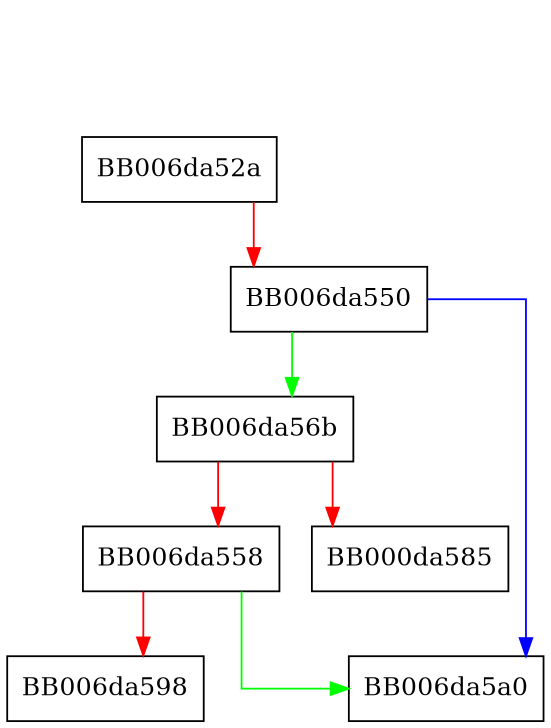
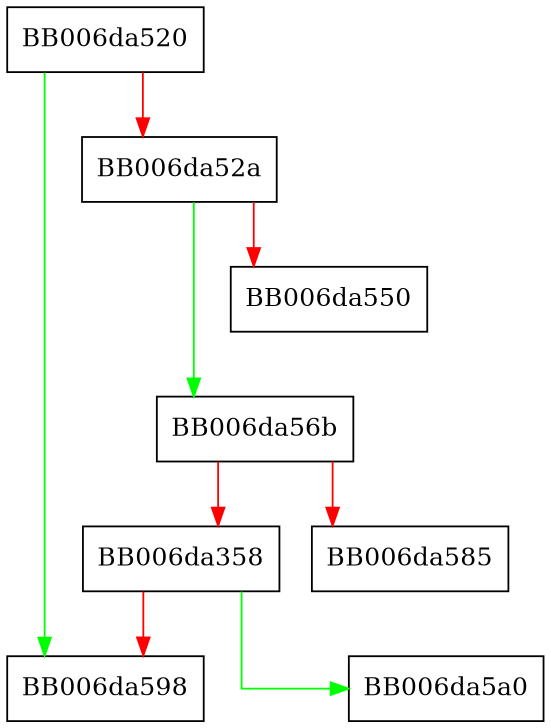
node "BB006da520": added
edge "BB006da550" -> "BB006da56b": now "BB006da52a" -> "BB006da56b"
edge "BB006da550" -> "BB006da5a0": removed
node "BB006da558": label "BB006da558" -> "BB006da358"
node "BB000da585": label "BB000da585" -> "BB006da585"
